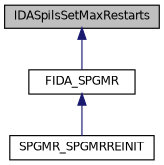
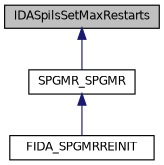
node "FIDA_SPGMR": label "FIDA_SPGMR" -> "SPGMR_SPGMR"
node "SPGMR_SPGMRREINIT": label "SPGMR_SPGMRREINIT" -> "FIDA_SPGMRREINIT"
